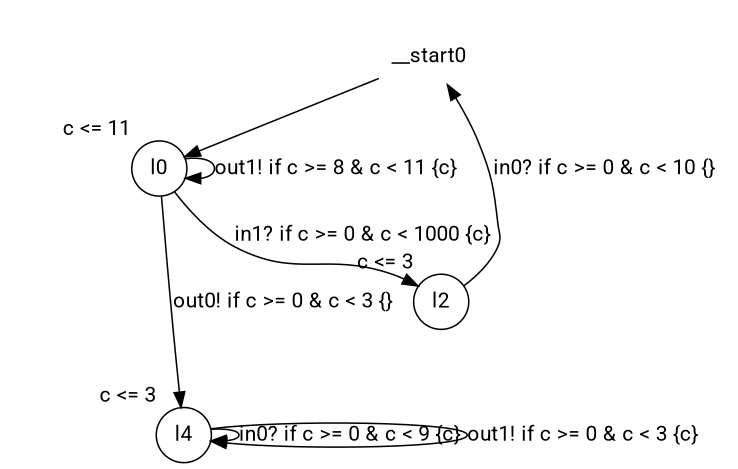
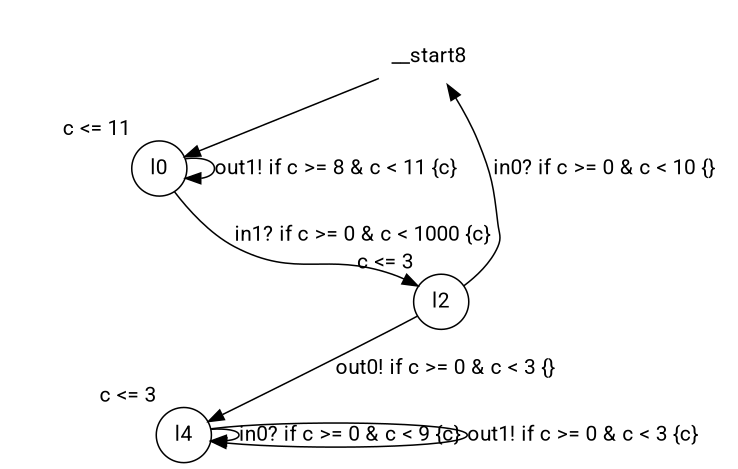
node "__start0": label "__start0" -> "__start8"
edge "l0 c <= 11" -> "l4 c <= 3": now "l2 c <= 3" -> "l4 c <= 3"
